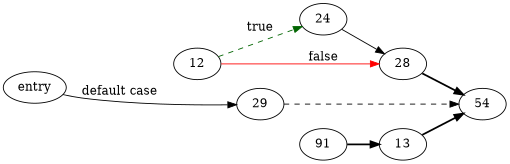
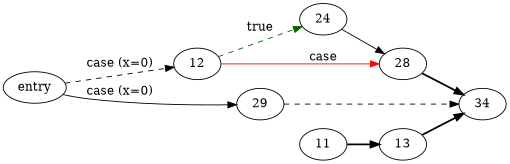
edge "12" -> "28": label "false" -> "case"
edge "entry" -> "12": added, label "case (x=0)"
edge "entry" -> "29": label "default case" -> "case (x=0)"
node "54": label "54" -> "34"
node "91": label "91" -> "11"
